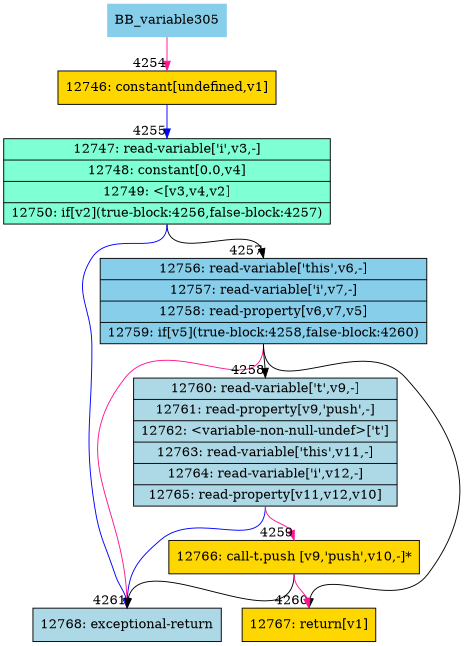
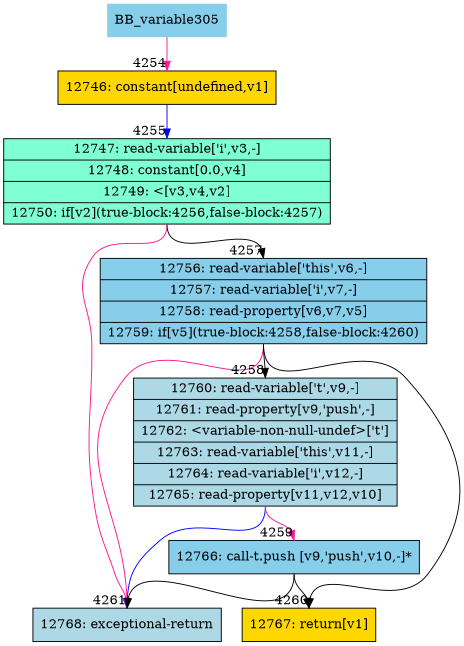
edge "12747: read-variable['i',v3,-]" -> "12768: exceptional-return": color blue -> deeppink
node "12766: call-t.push [v9,'push',v10,-]*": fillcolor gold -> skyblue
edge "12766: call-t.push [v9,'push',v10,-]*" -> "12767: return[v1]": color deeppink -> black
